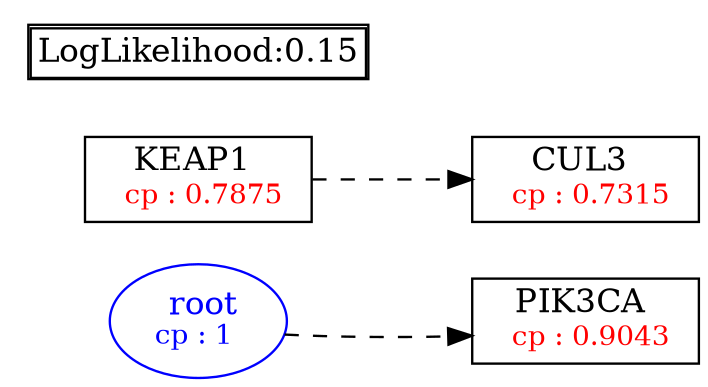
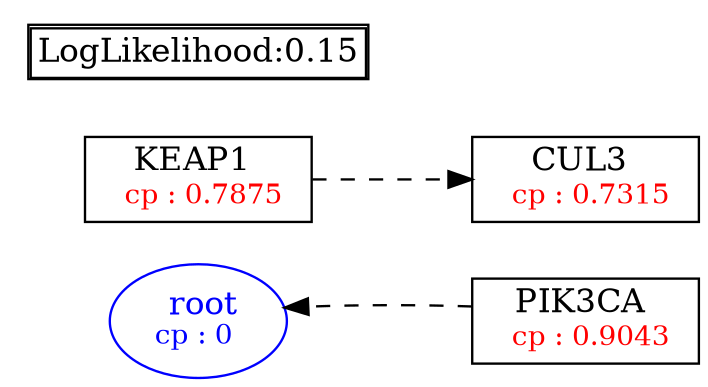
node "root": text "cp : 1" -> "cp : 0"
edge "root" -> "PIK3CA": reversed
